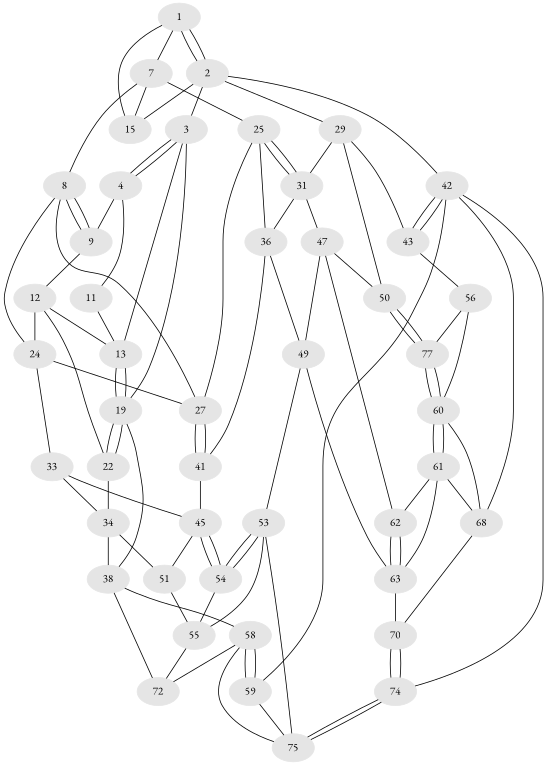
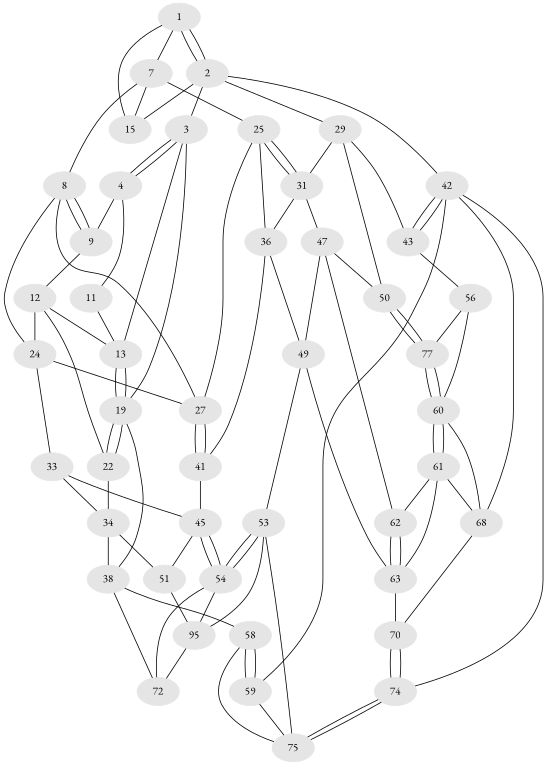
node "55": label "55" -> "95"
edge "58" -- "72": now "54" -- "72"
